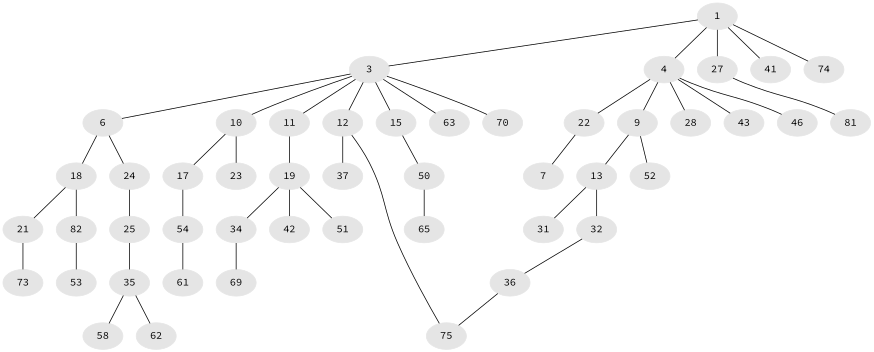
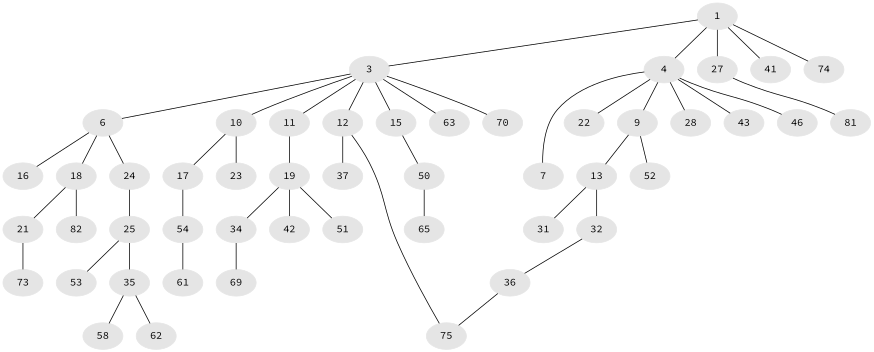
edge "22" -- "7": now "4" -- "7"
node "16": added
edge "82" -- "53": now "25" -- "53"
